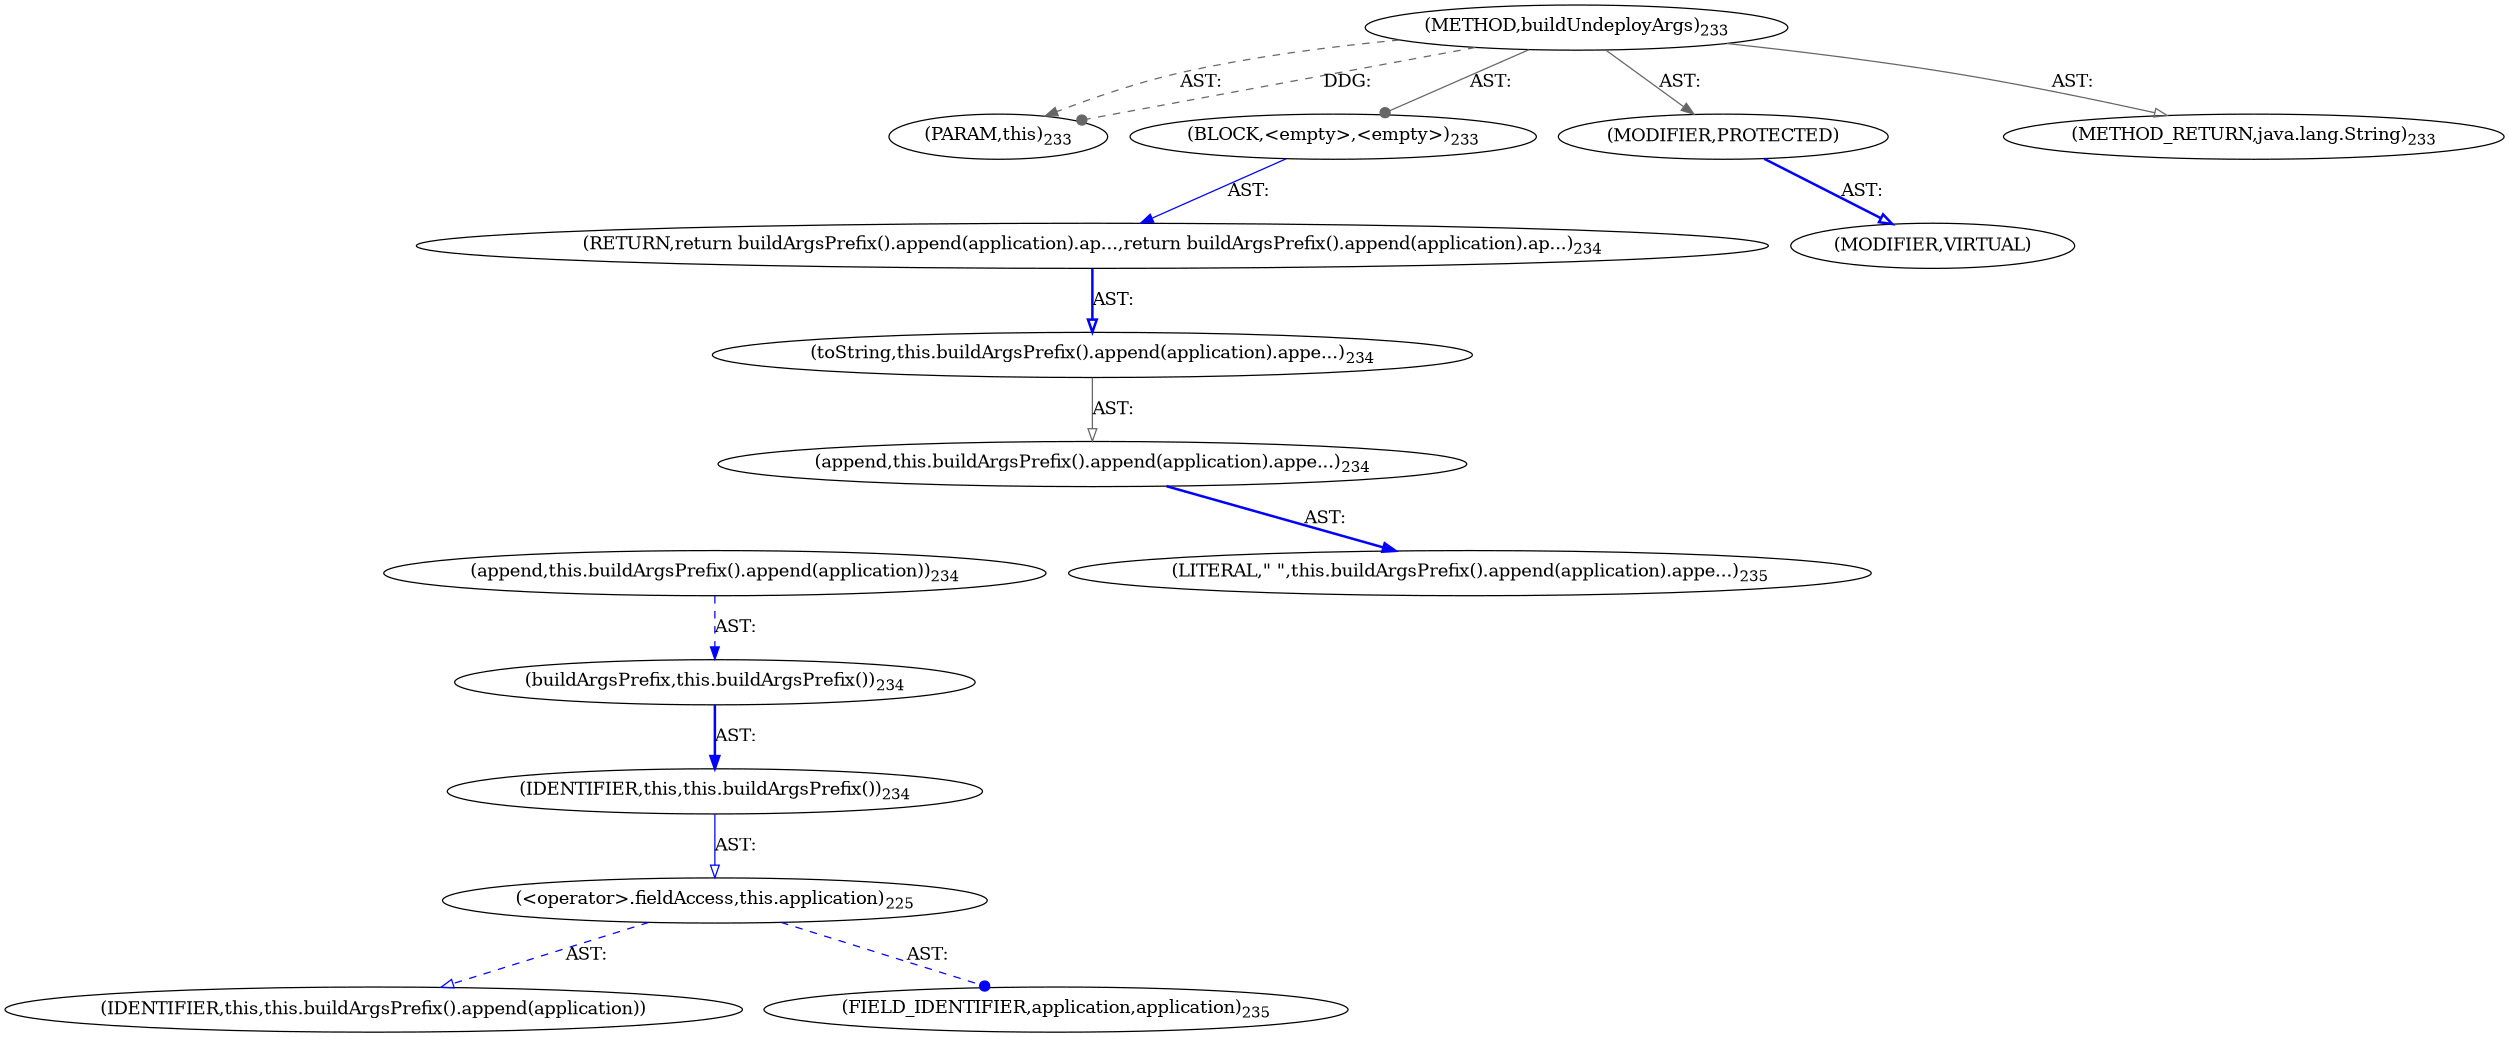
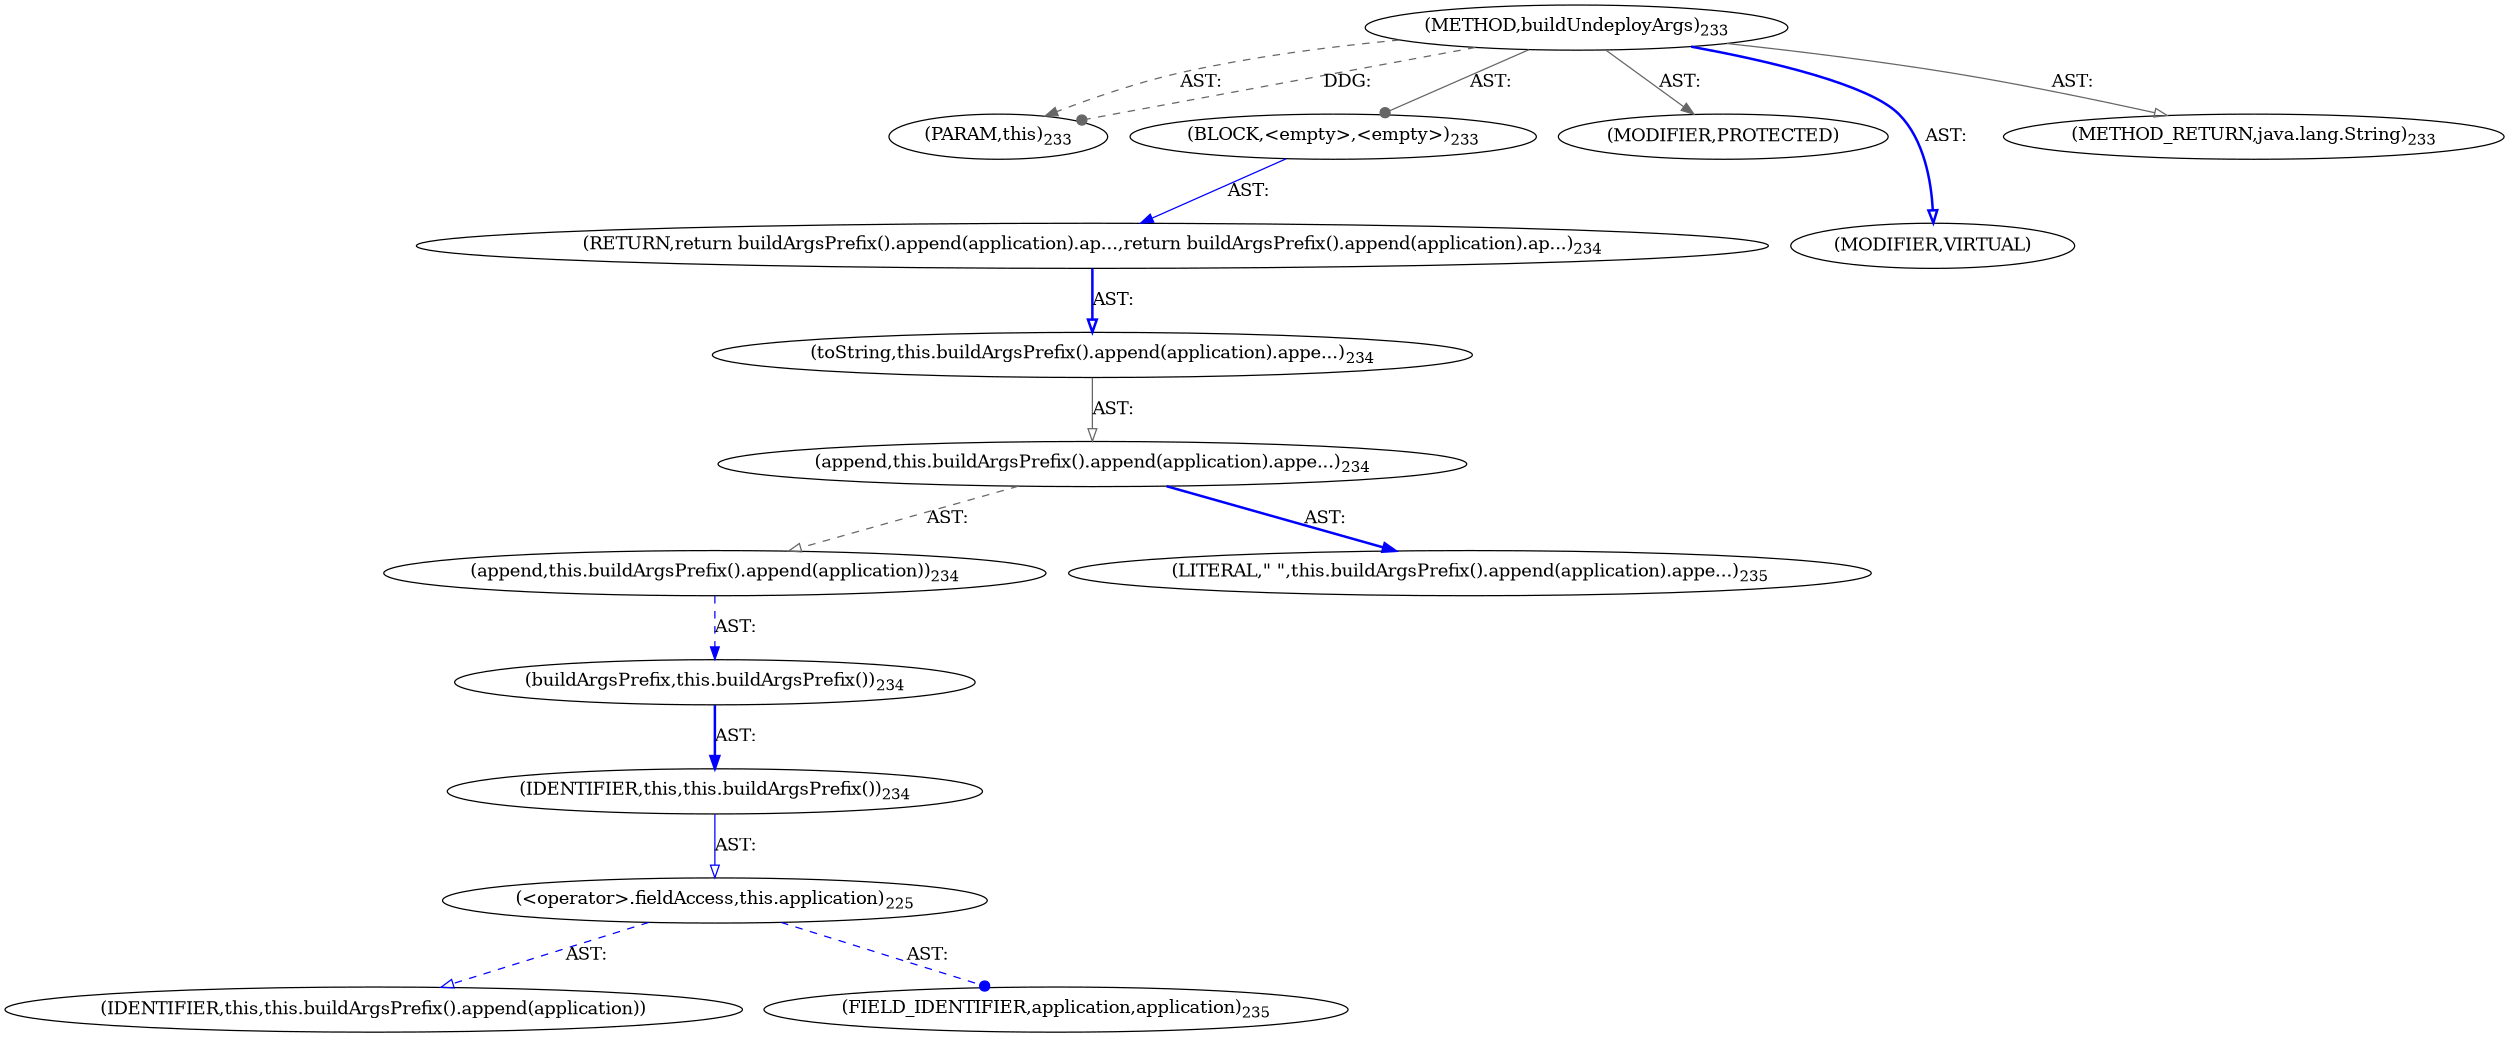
edge "(MODIFIER,PROTECTED)" -> "(MODIFIER,VIRTUAL)": now "(METHOD,buildUndeployArgs)" -> "(MODIFIER,VIRTUAL)"
edge "(append,this.buildArgsPrefix().append(application).appe...)" -> "(append,this.buildArgsPrefix().append(application))": added, label "AST:"
